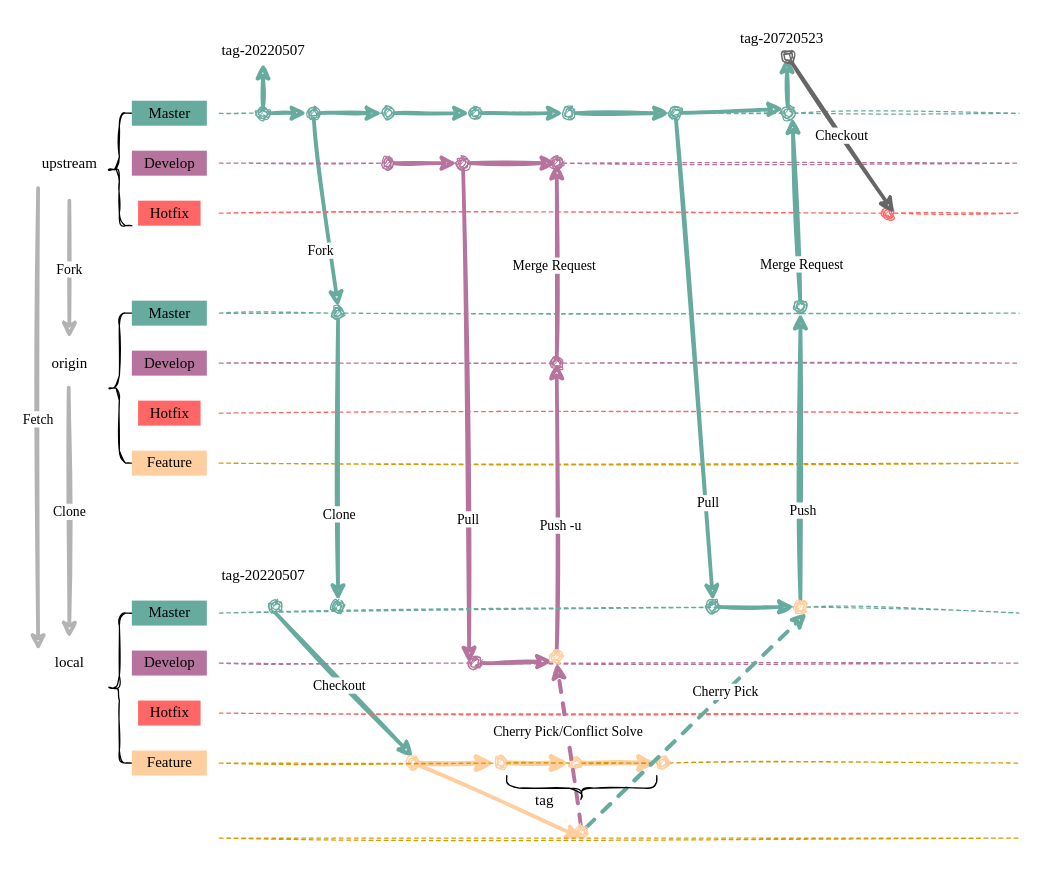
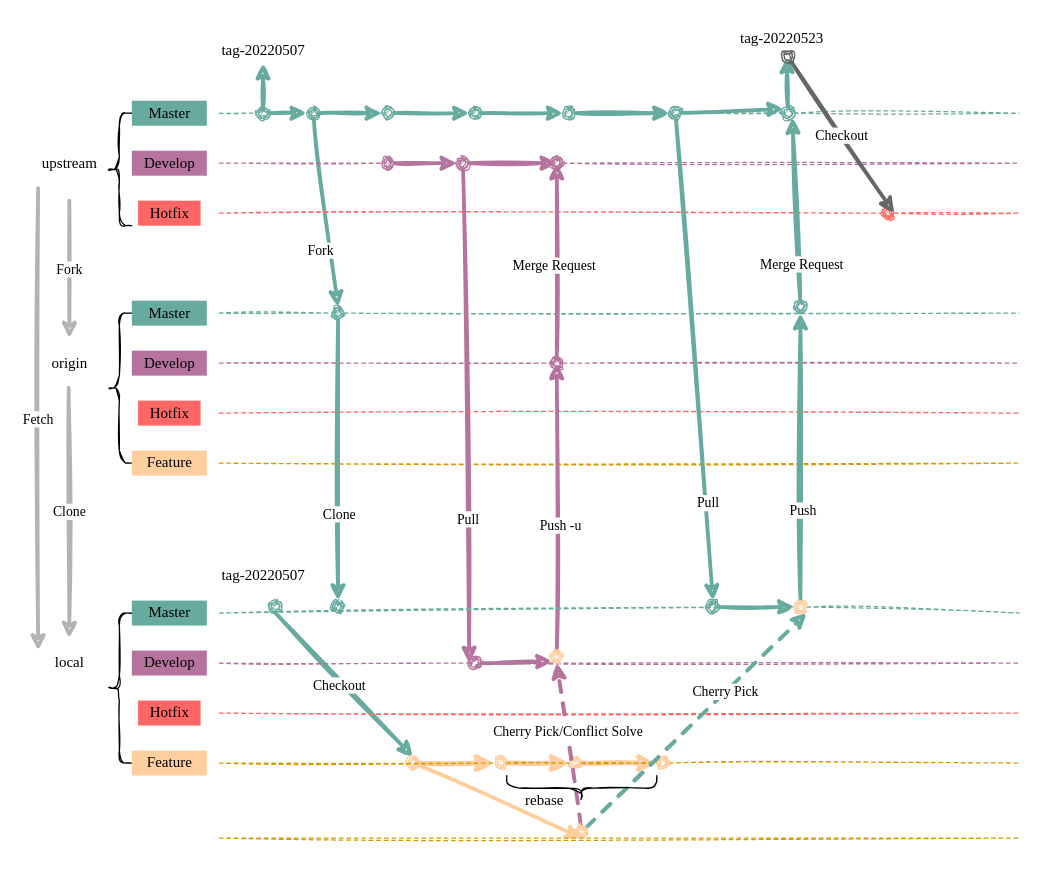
node "tag-20720523": label "tag-20720523" -> "tag-20220523"
node "tag": label "tag" -> "rebase"
